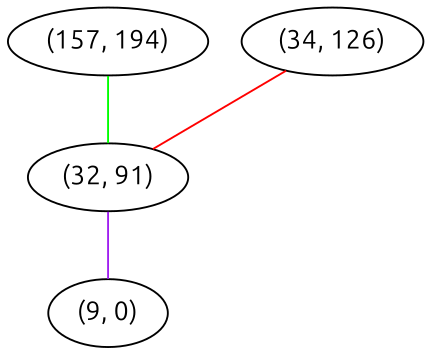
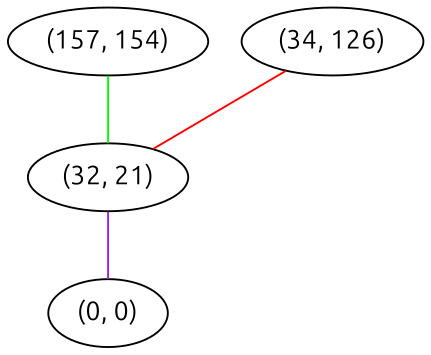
node "(157, 194)": label "(157, 194)" -> "(157, 154)"
node "(32, 91)": label "(32, 91)" -> "(32, 21)"
node "(9, 0)": label "(9, 0)" -> "(0, 0)"
